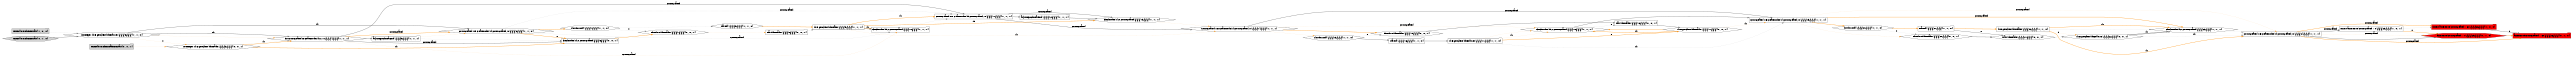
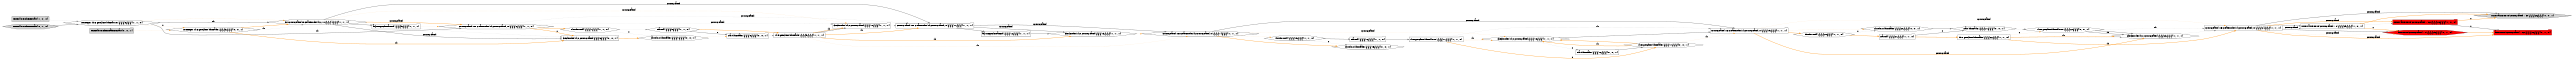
node "Assert.assertTrue(countCreated < 50)@@@26@@@['0', '0', '1']": added
edge "shutdown(idxLeader)@@@15@@@['0', '0', '1']" -> "start(idxLeader)@@@16@@@['0', '0', '1']": removed
edge "startAll()@@@8@@@['1', '1', '0']" -> "start(idxLeader)@@@8@@@['0', '0', '1']": added, label "0"
